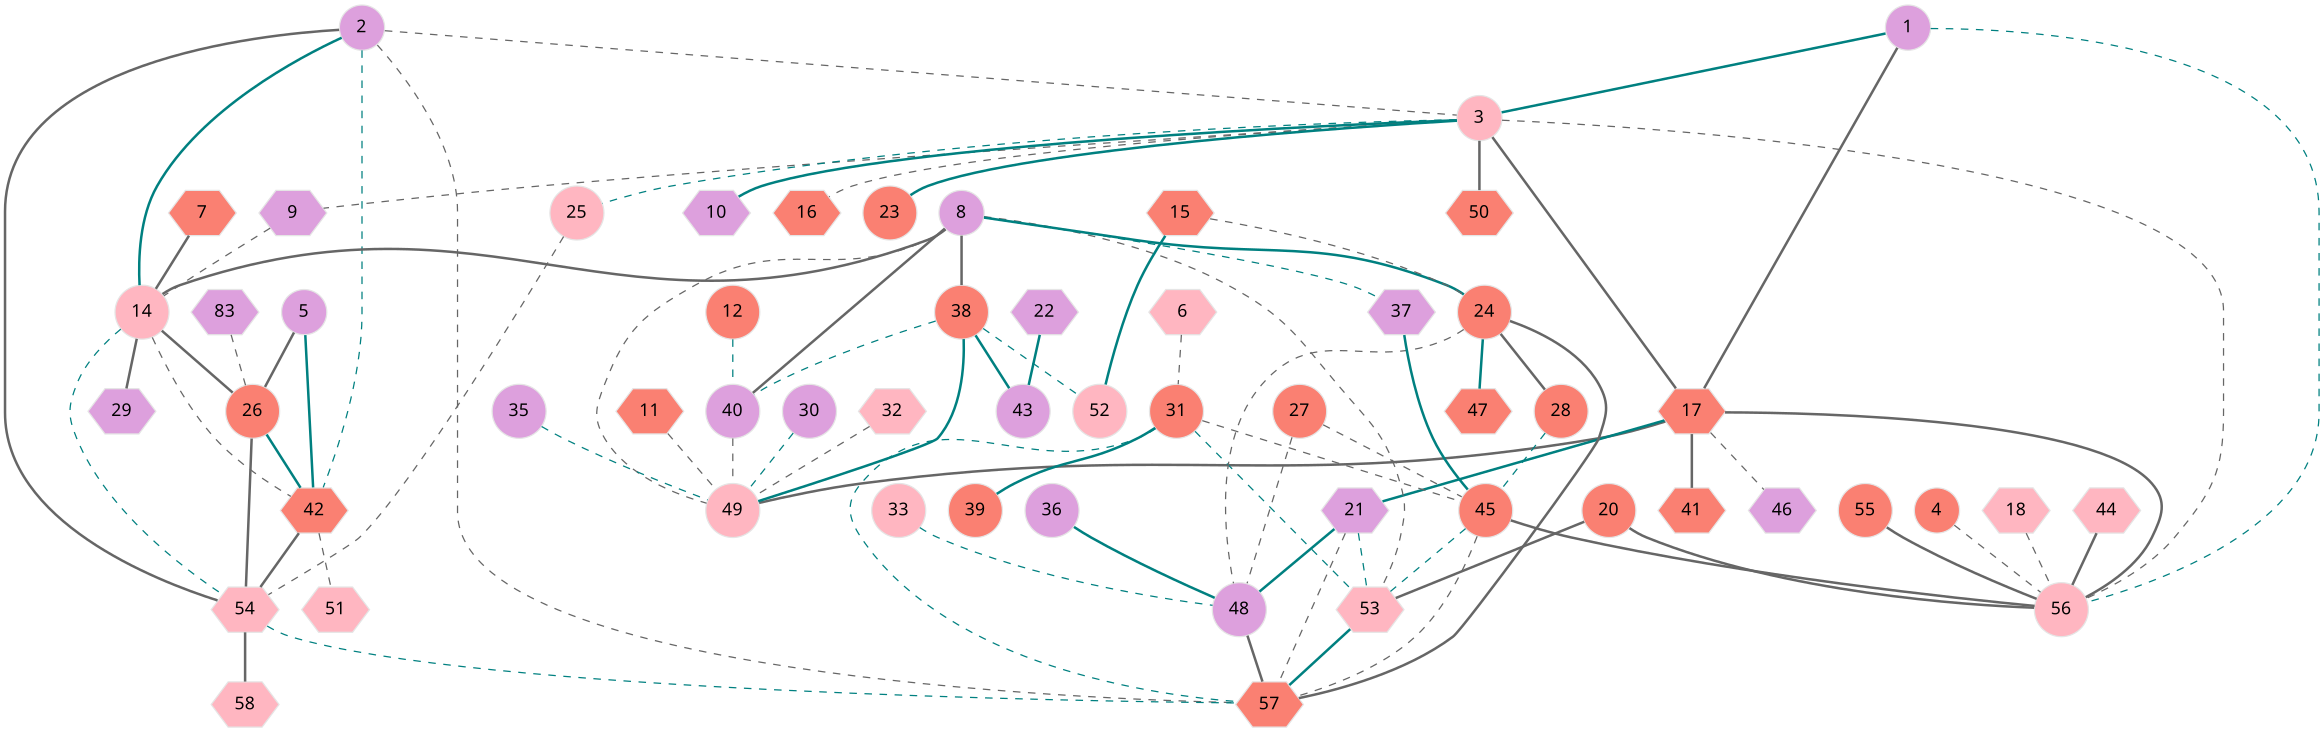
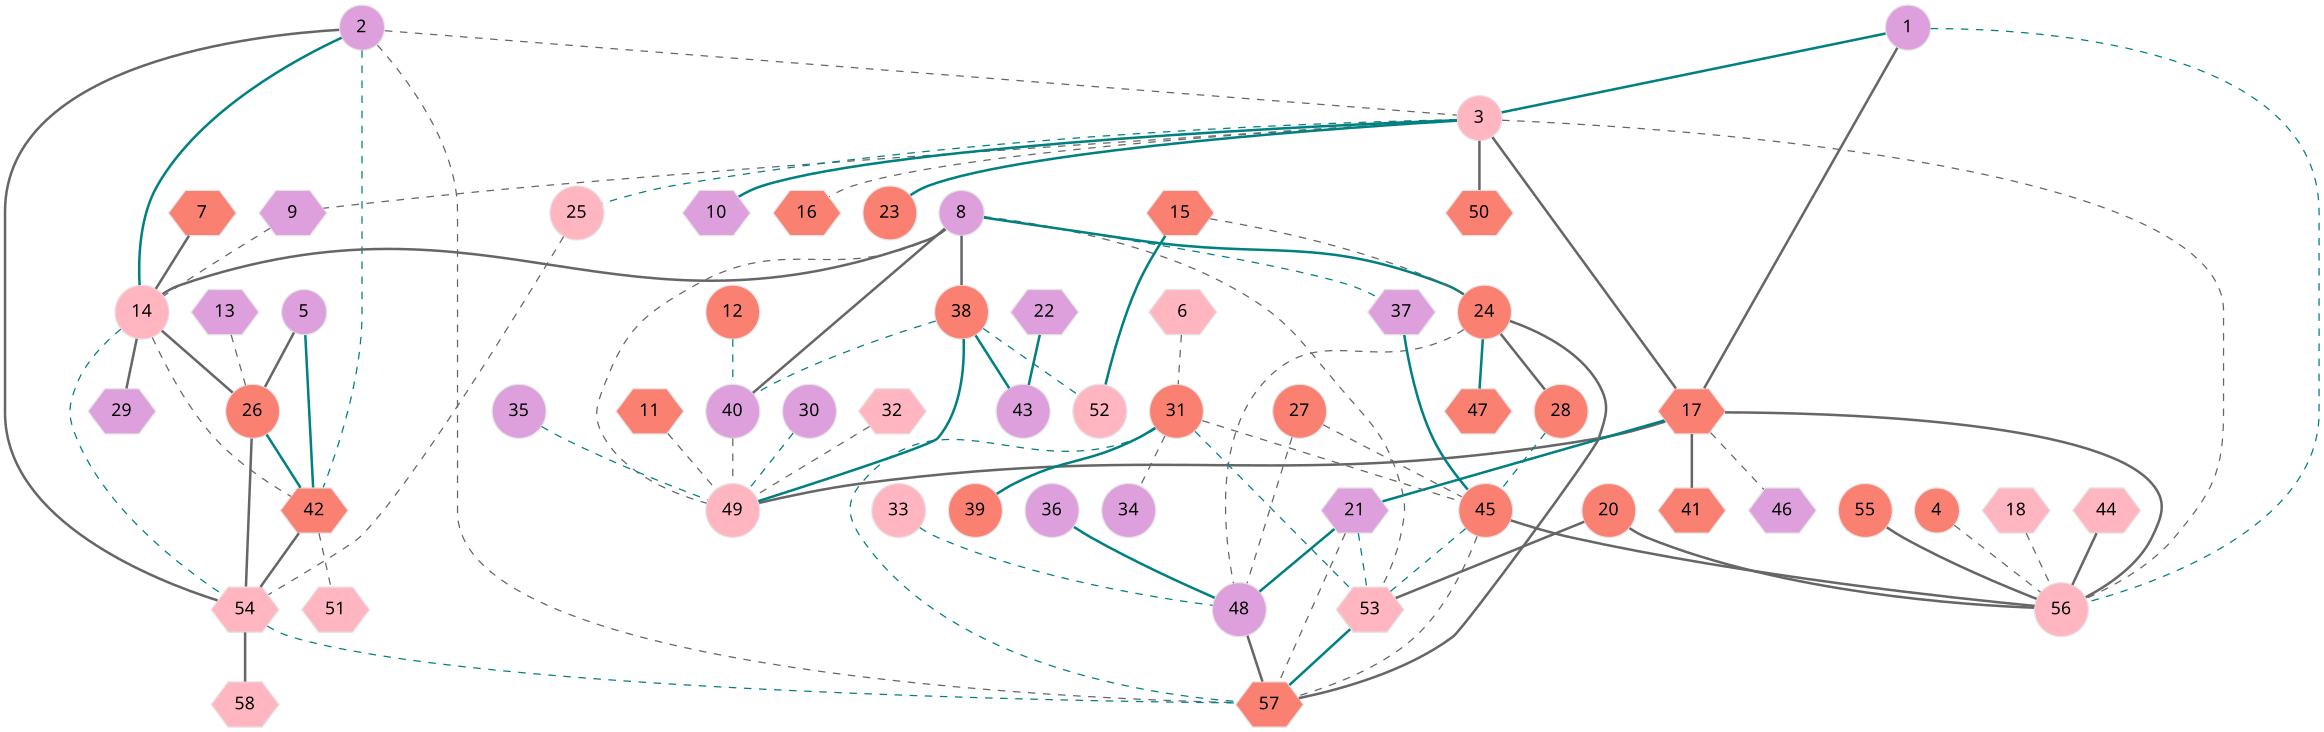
node "83": label "83" -> "13"
node "34": added
